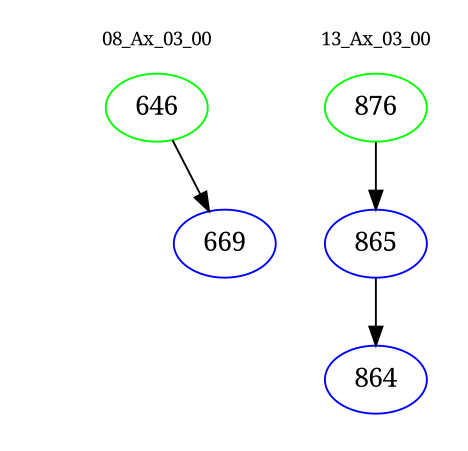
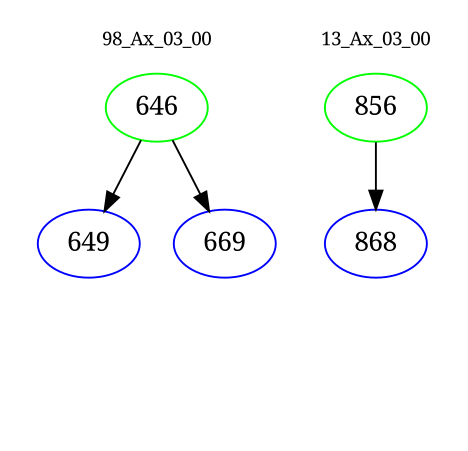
cluster "08_Ax_03_00": label "08_Ax_03_00" -> "98_Ax_03_00"
node "876": label "876" -> "856"
node "649": added
node "865": label "865" -> "868"
node "864": removed
